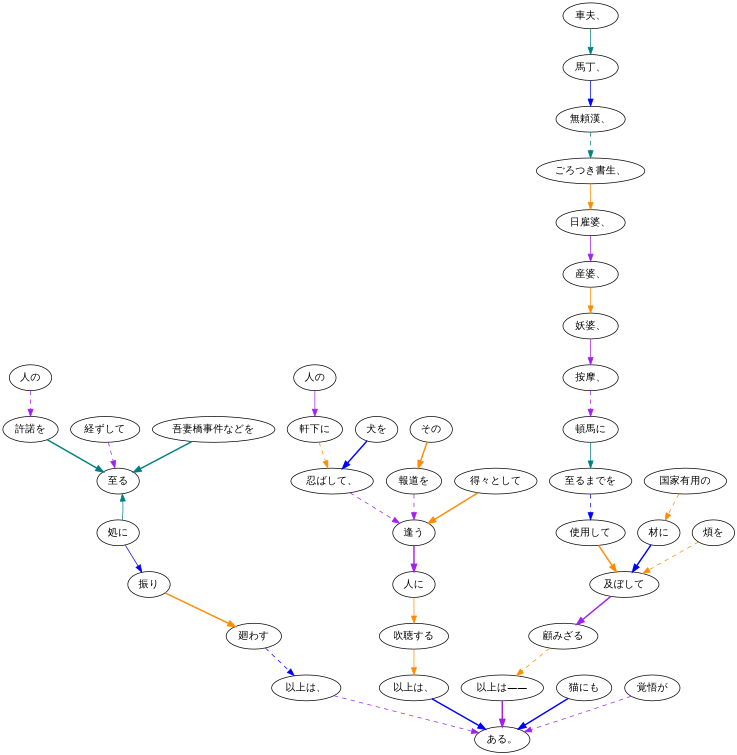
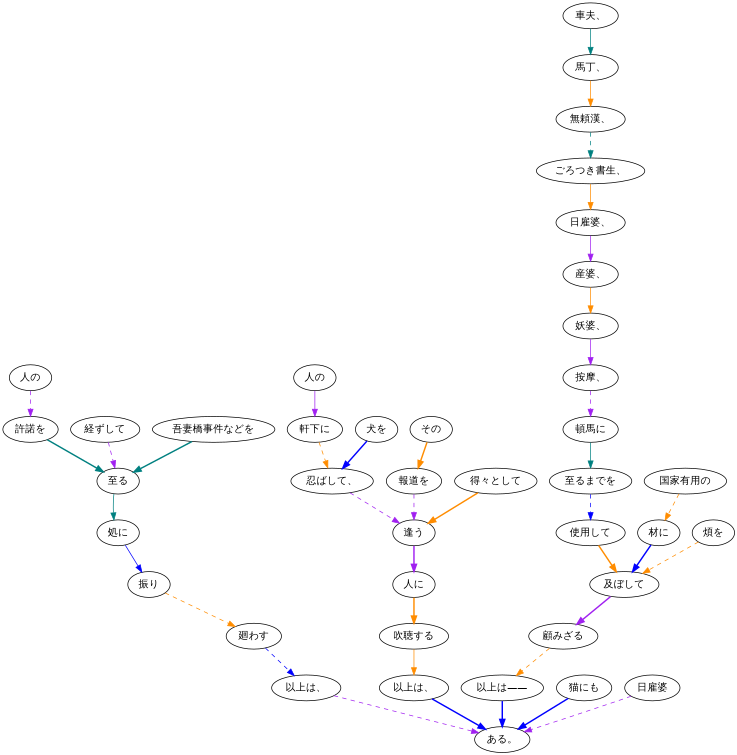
edge "馬丁、" -> "無頼漢、": color blue -> darkorange
edge "処に" -> "至る": reversed
edge "人に" -> "吹聴する": style solid -> bold
edge "振り" -> "廻わす": style bold -> dashed
node "覚悟が": label "覚悟が" -> "日雇婆"
edge "以上は——" -> "ある。": color purple -> blue
